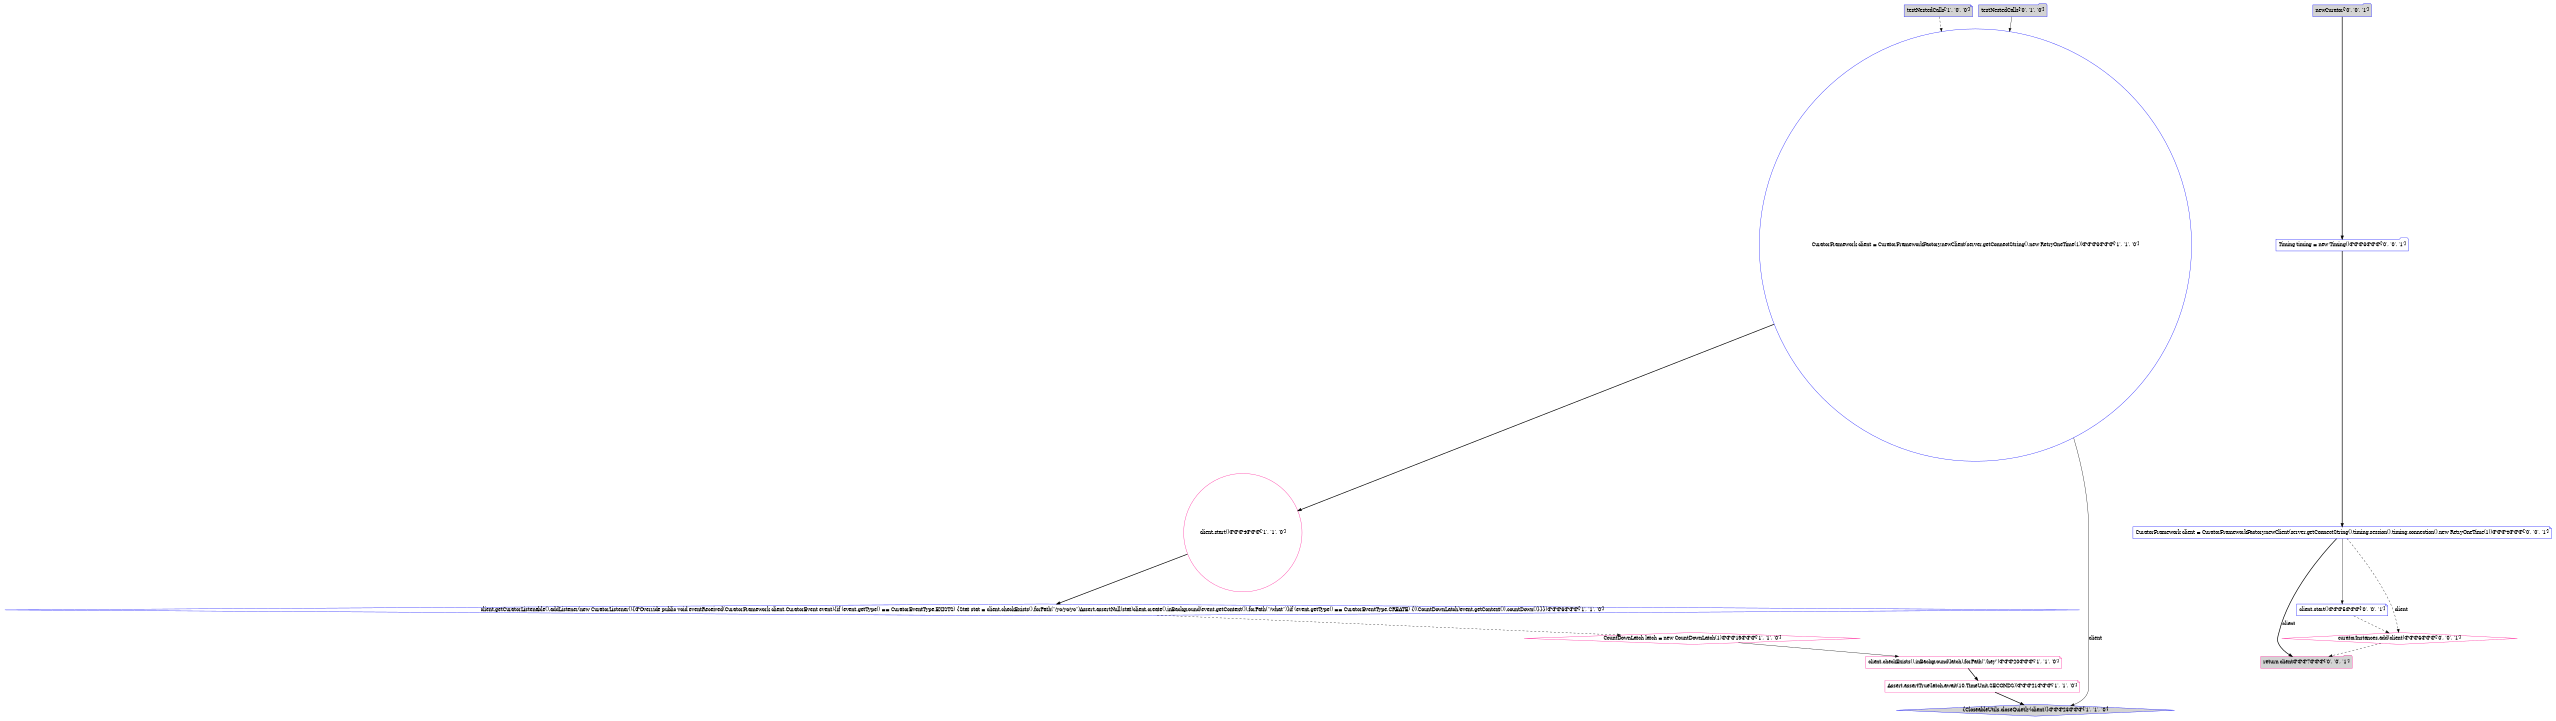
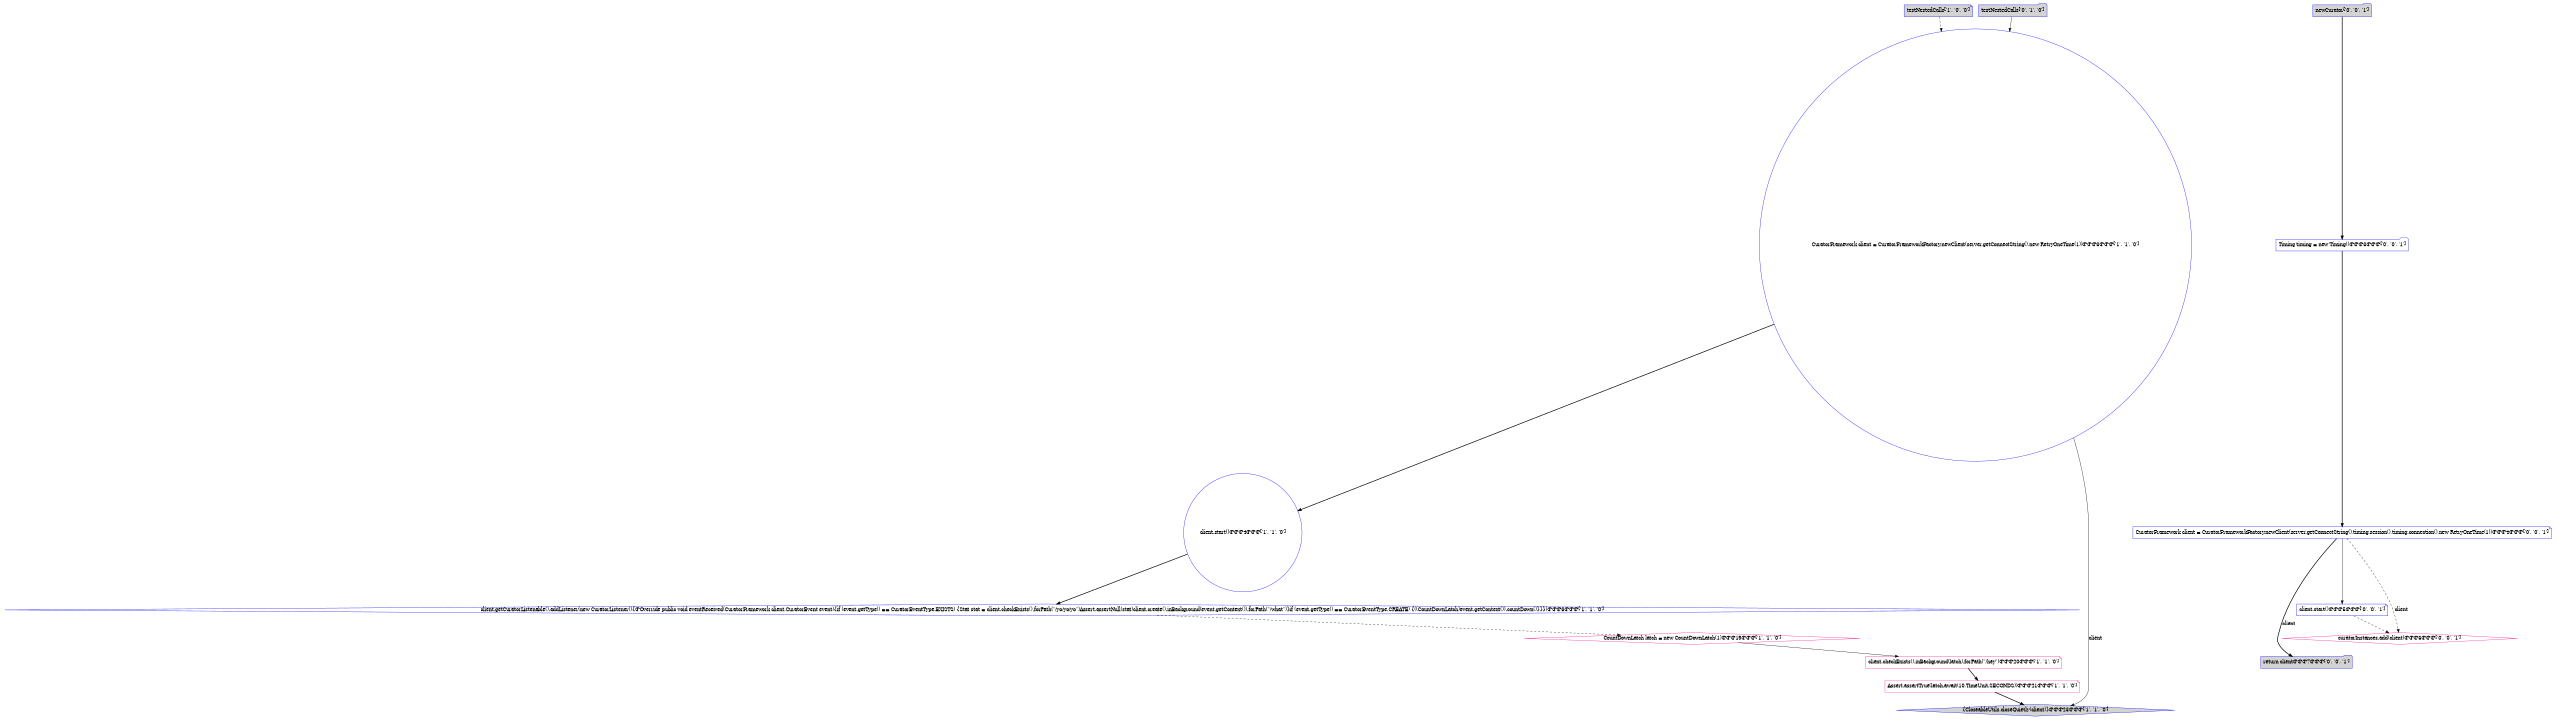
node "client.start()@@@4@@@['1', '1', '0']": color deeppink -> blue
edge "curatorInstances.add(client)@@@6@@@['0', '0', '1']" -> "return client@@@7@@@['0', '0', '1']": removed
node "return client@@@7@@@['0', '0', '1']": color deeppink -> blue
